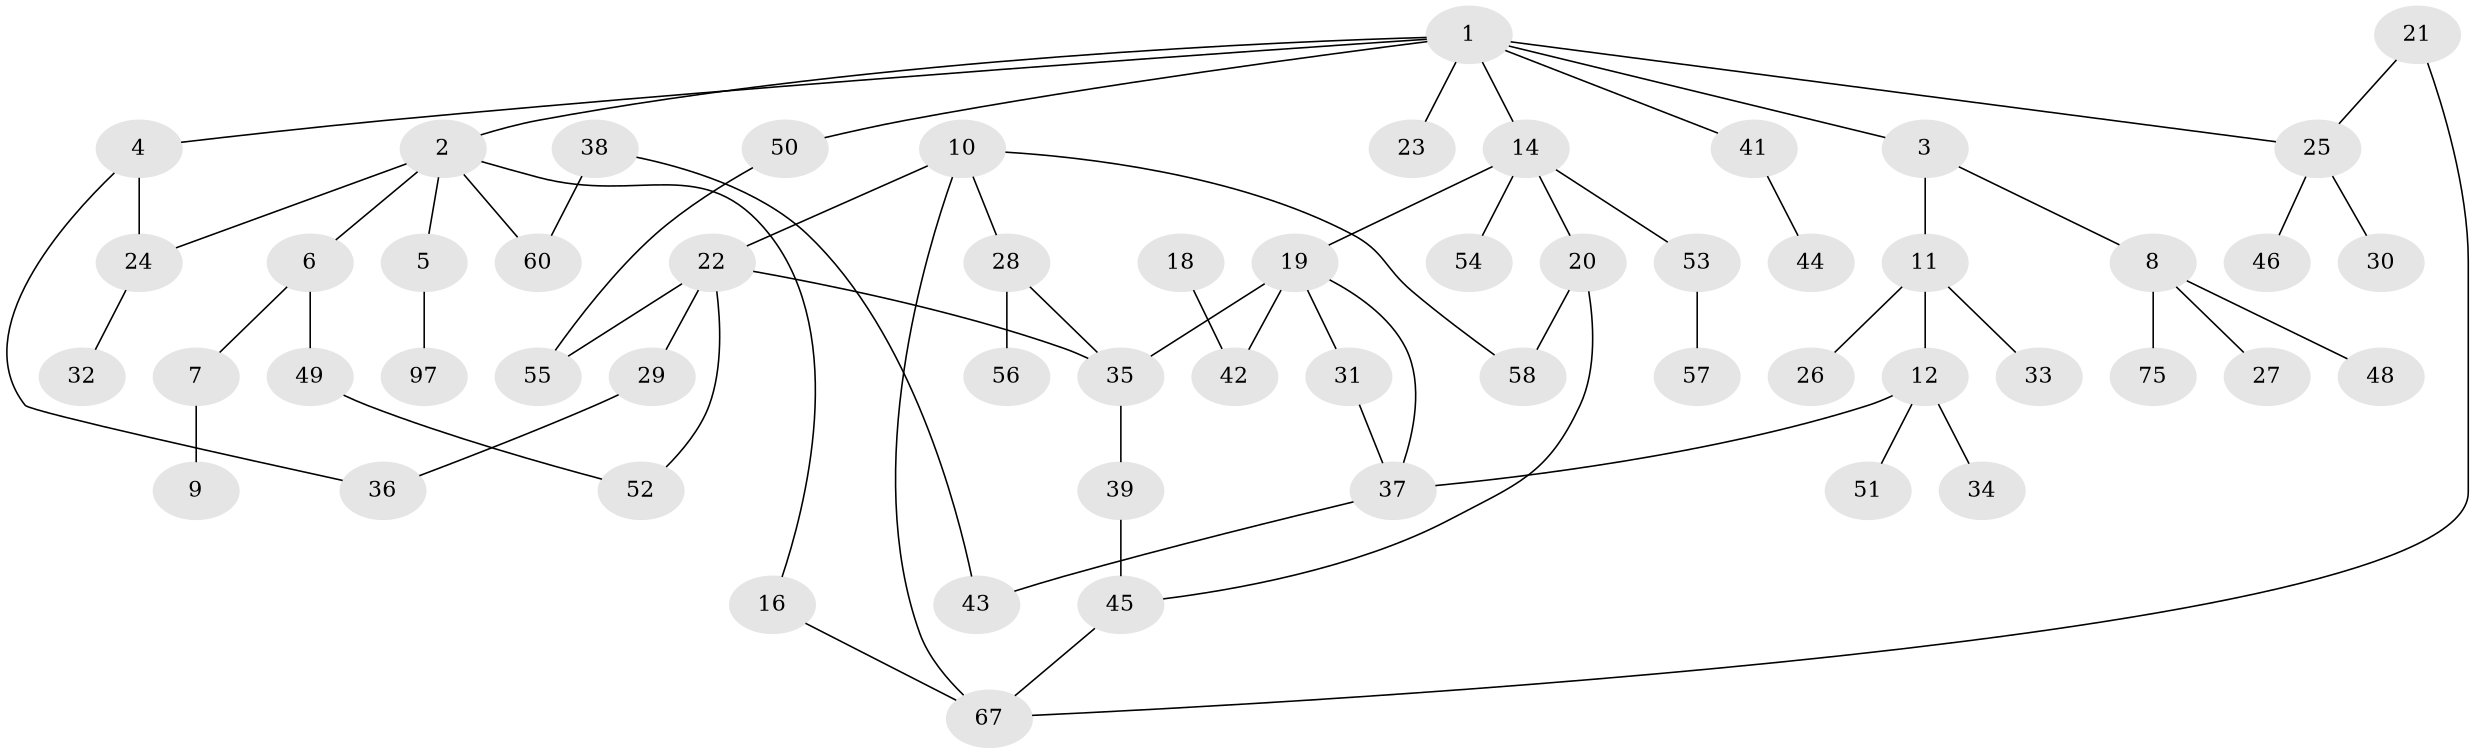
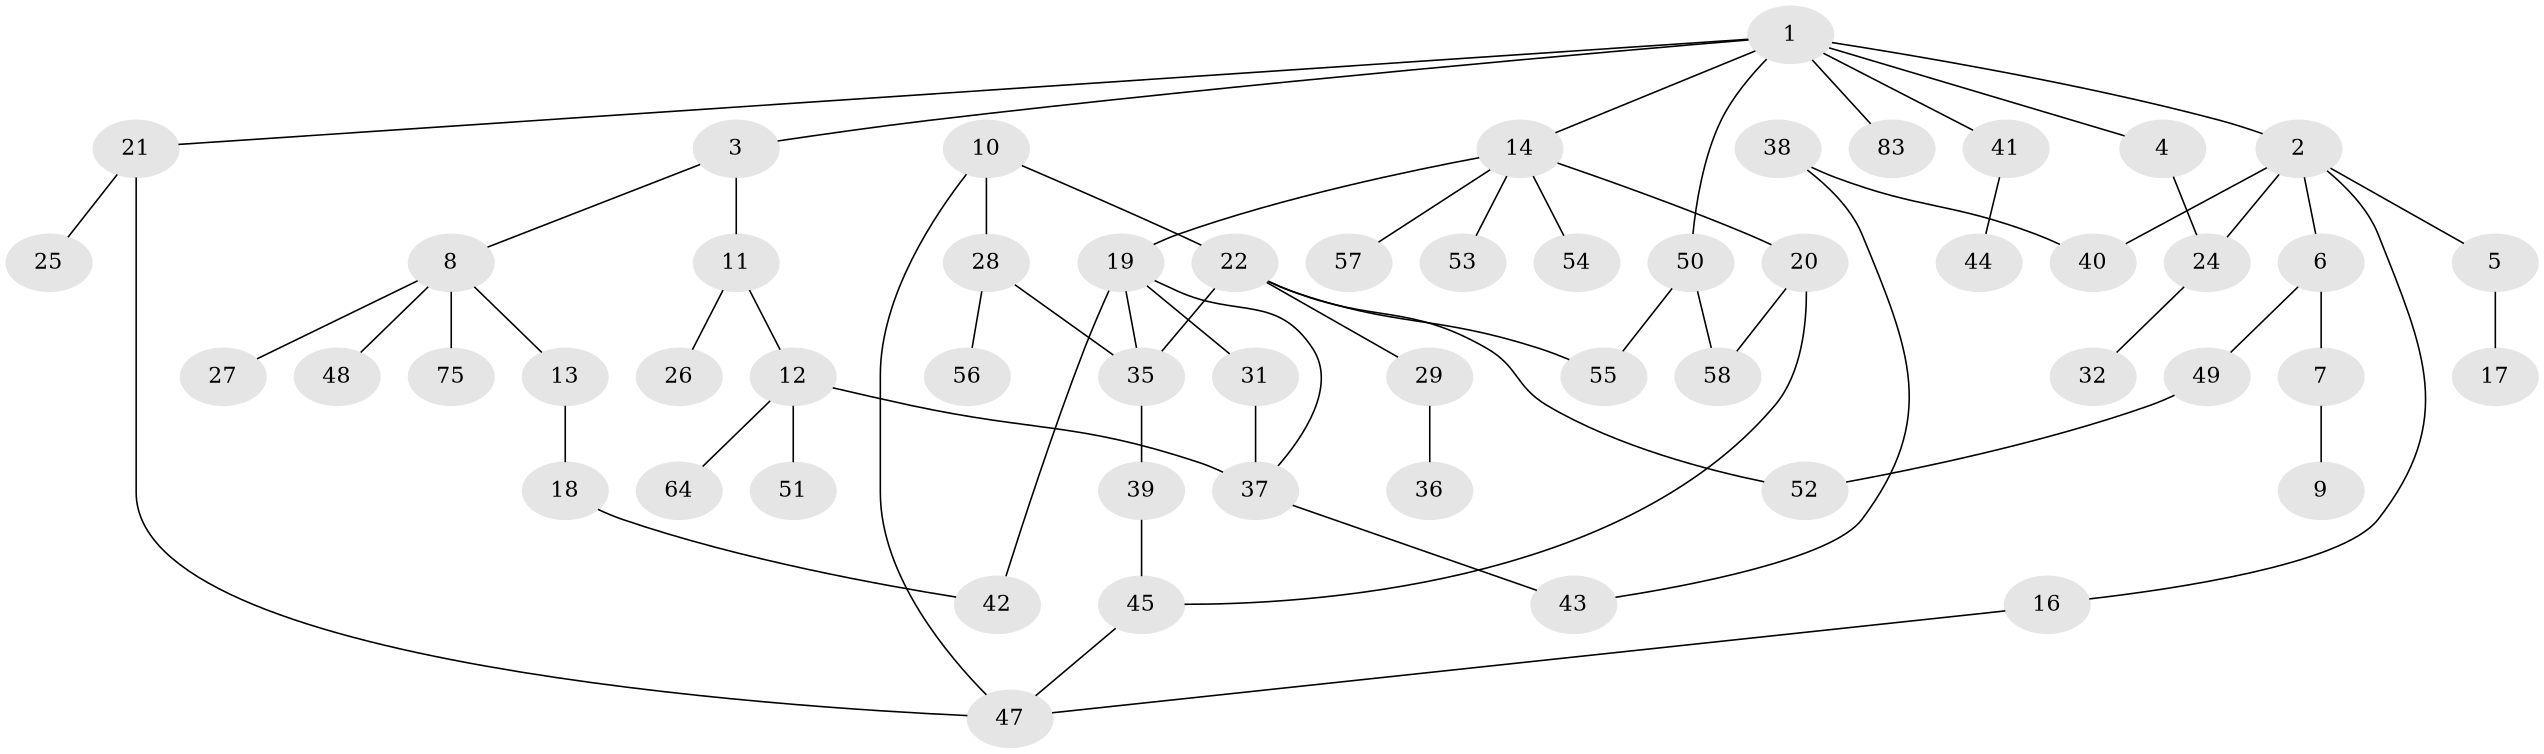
edge "1" -- "25": now "1" -- "21"
node "23": label "23" -> "83"
edge "10" -- "58": now "50" -- "58"
node "60": label "60" -> "40"
node "46": removed
node "30": removed
edge "53" -- "57": now "14" -- "57"
node "97": label "97" -> "17"
node "13": added
node "33": removed
edge "4" -- "36": removed
node "34": label "34" -> "64"
node "67": label "67" -> "47"
